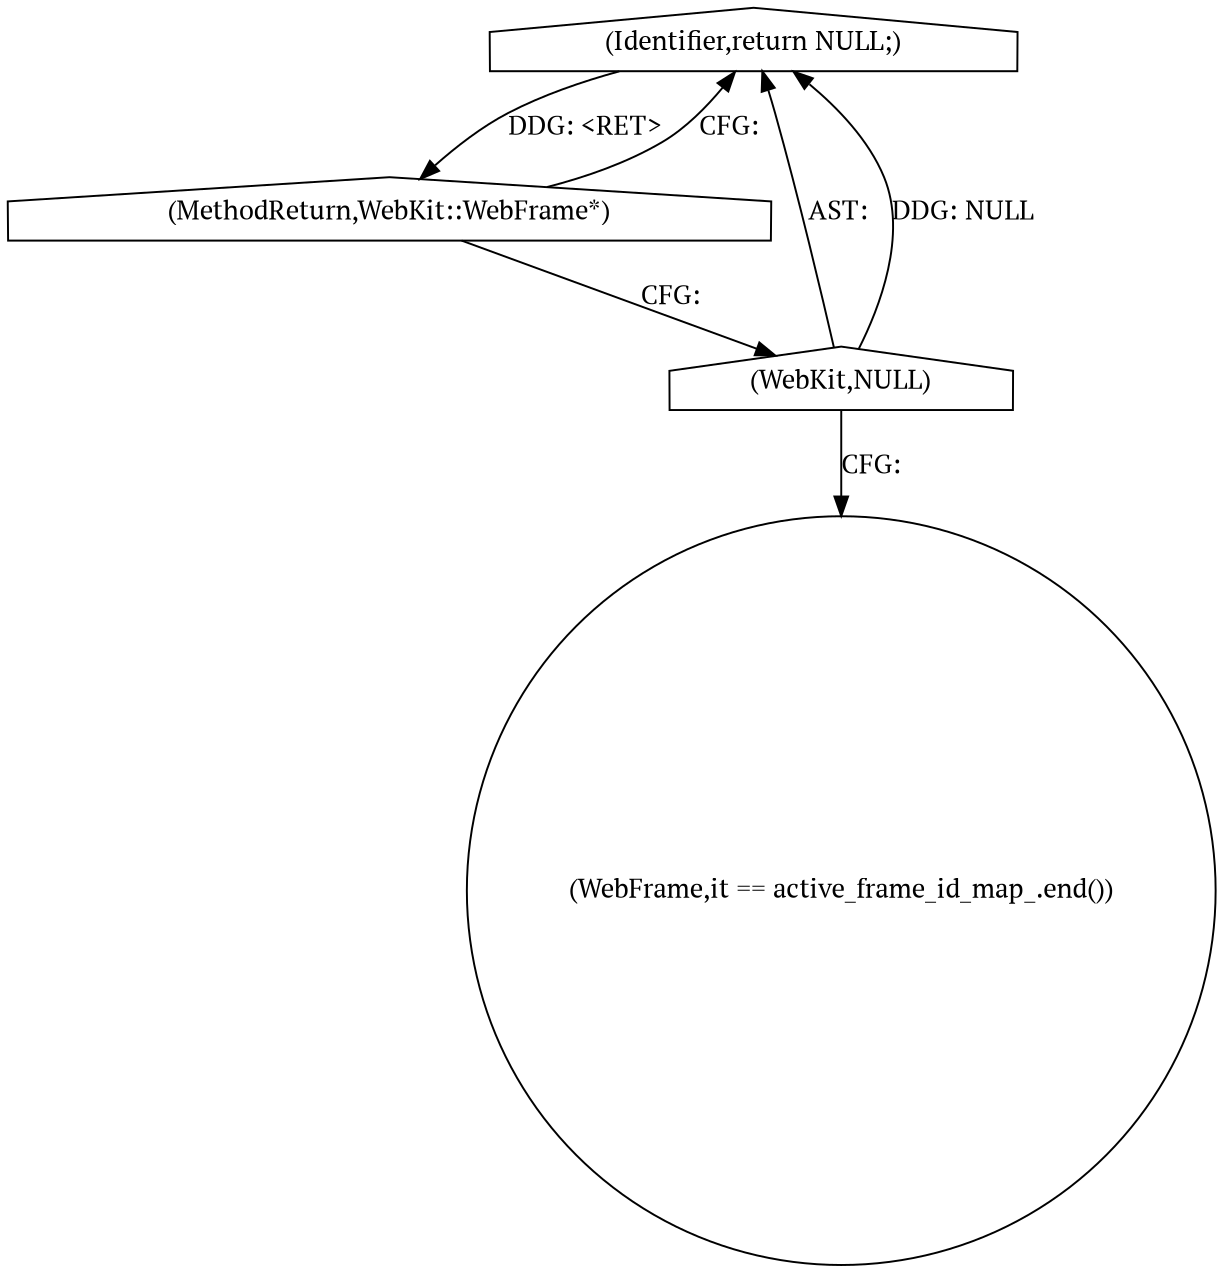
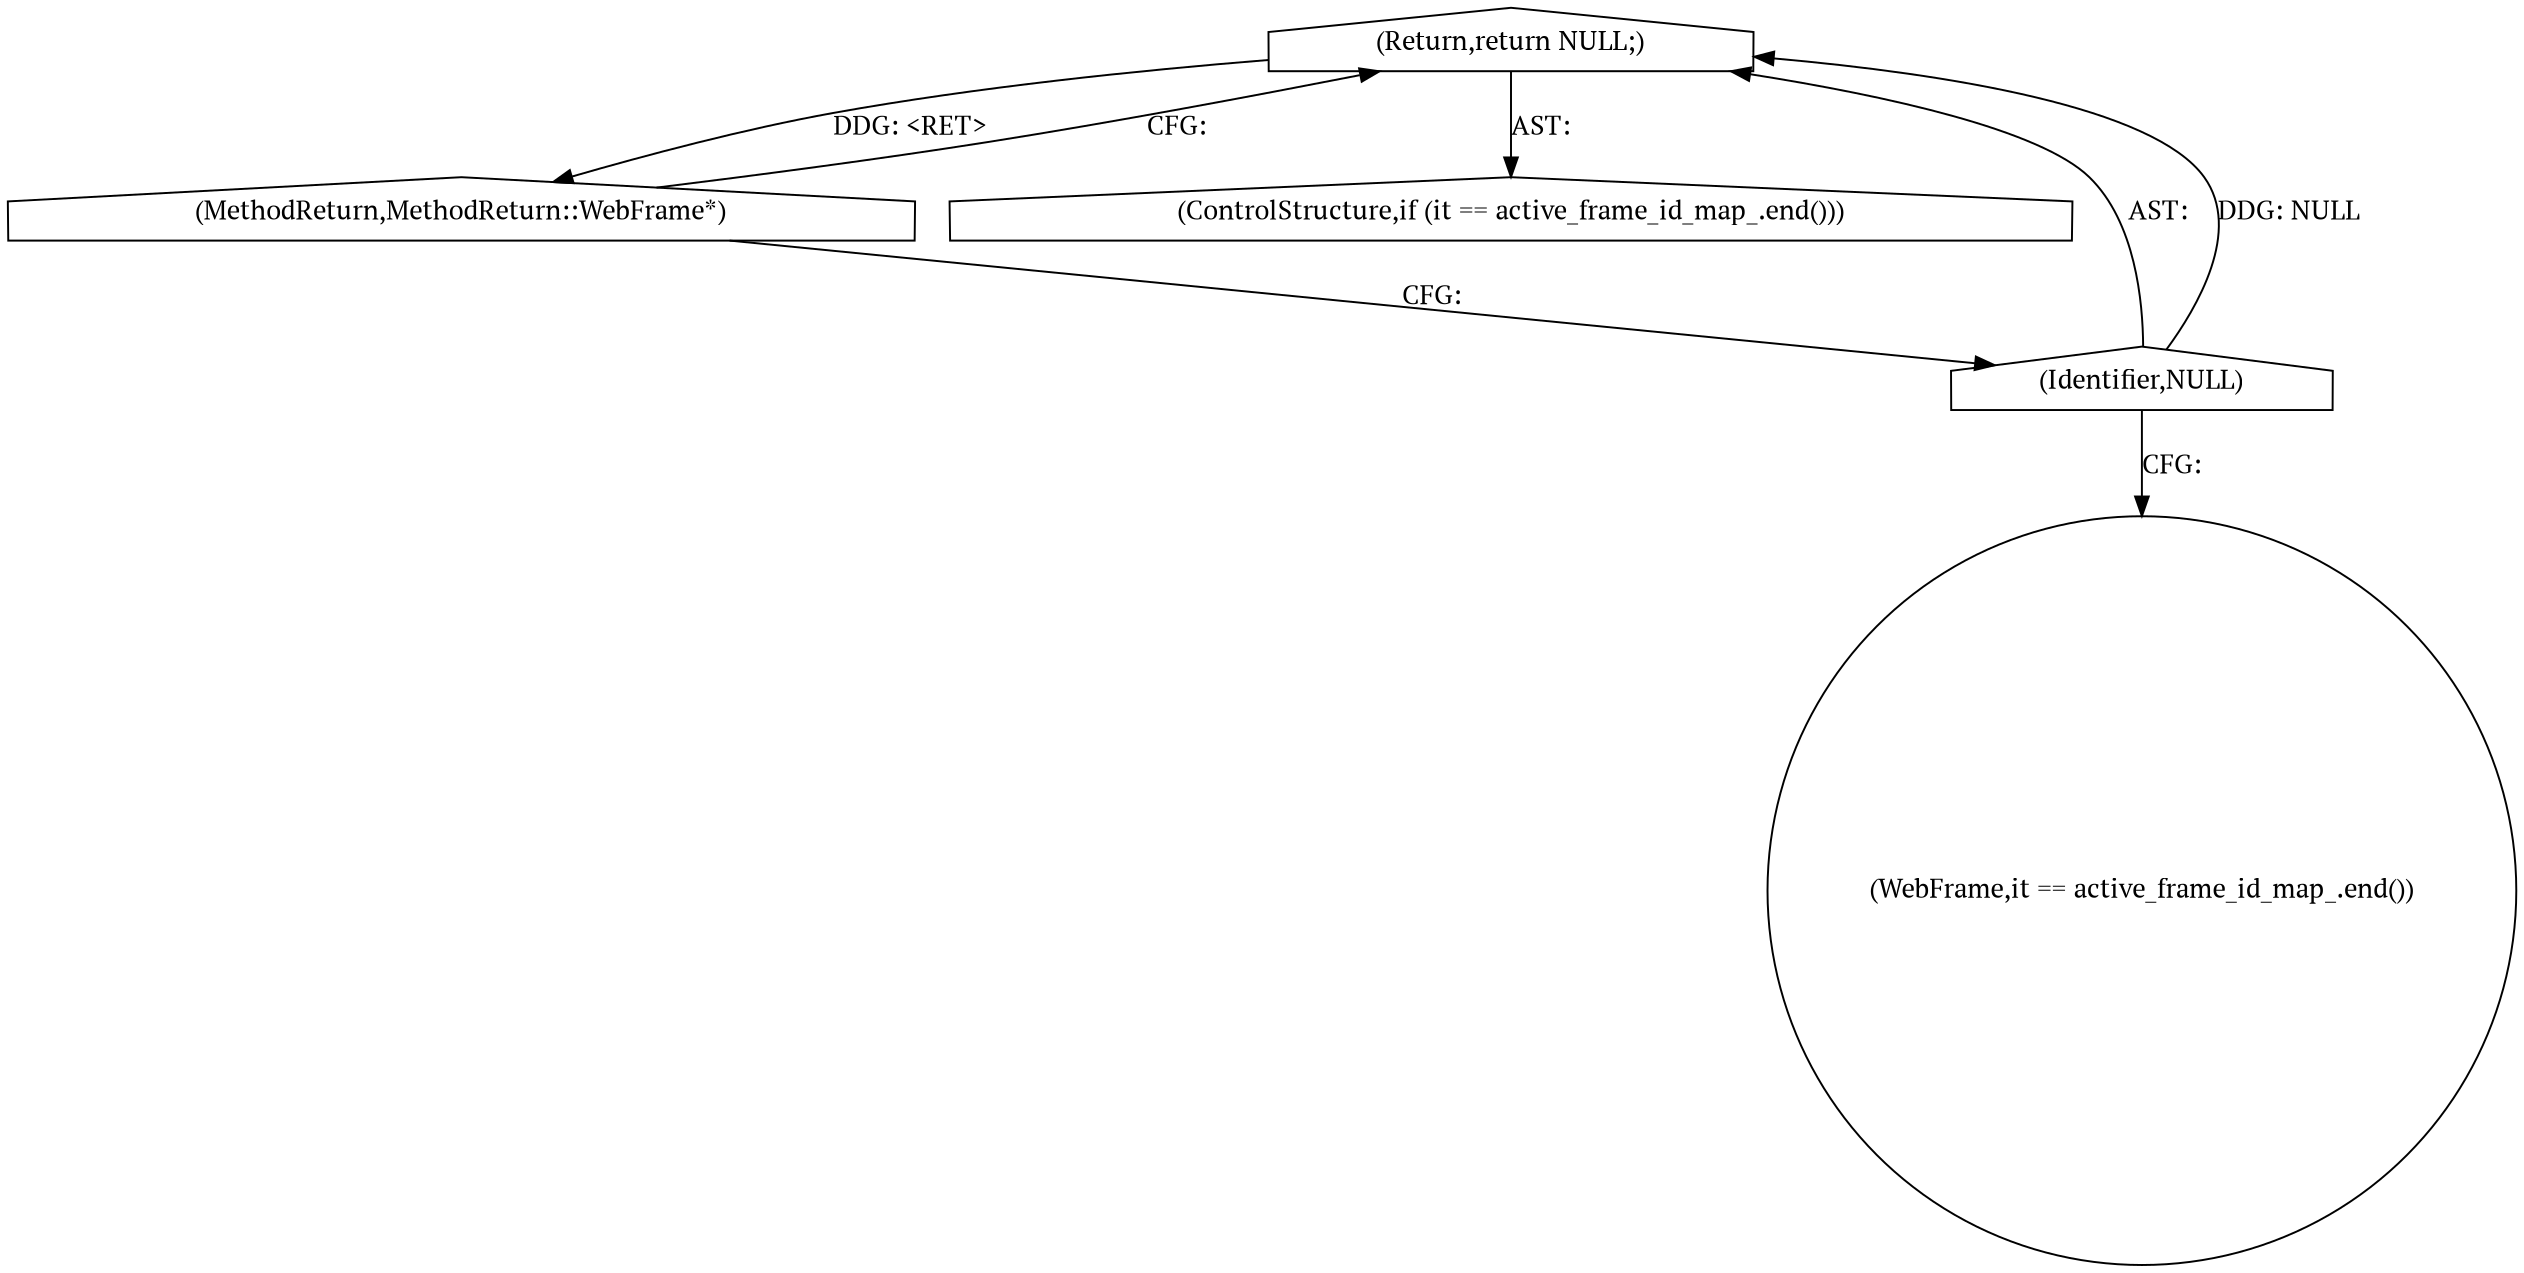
node "(Identifier,return NULL;)": label "(Identifier,return NULL;)" -> "(Return,return NULL;)"
node "(MethodReturn,WebKit::WebFrame*)": label "(MethodReturn,WebKit::WebFrame*)" -> "(MethodReturn,MethodReturn::WebFrame*)"
node "(ControlStructure,if (it == active_frame_id_map_.end()))": added
node "(WebKit,NULL)": label "(WebKit,NULL)" -> "(Identifier,NULL)"
